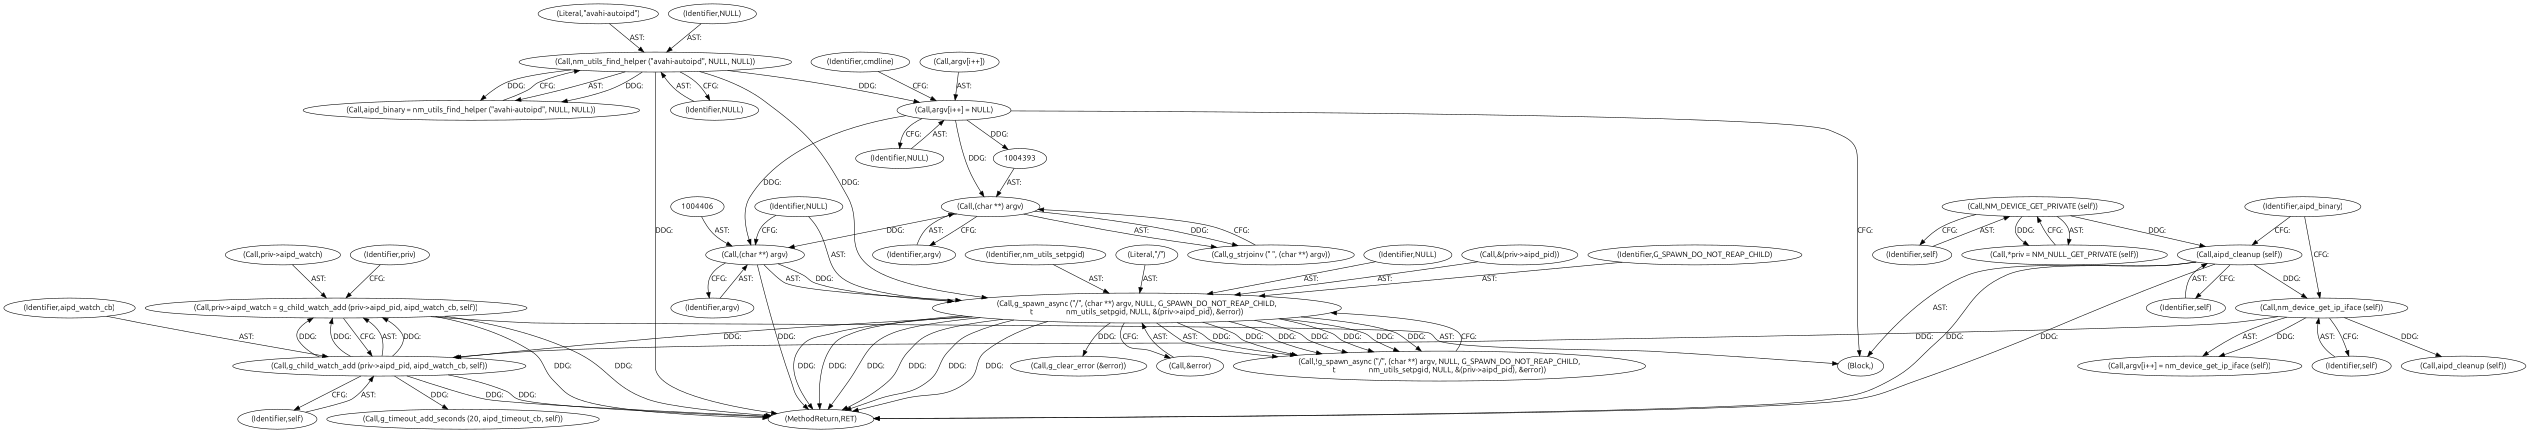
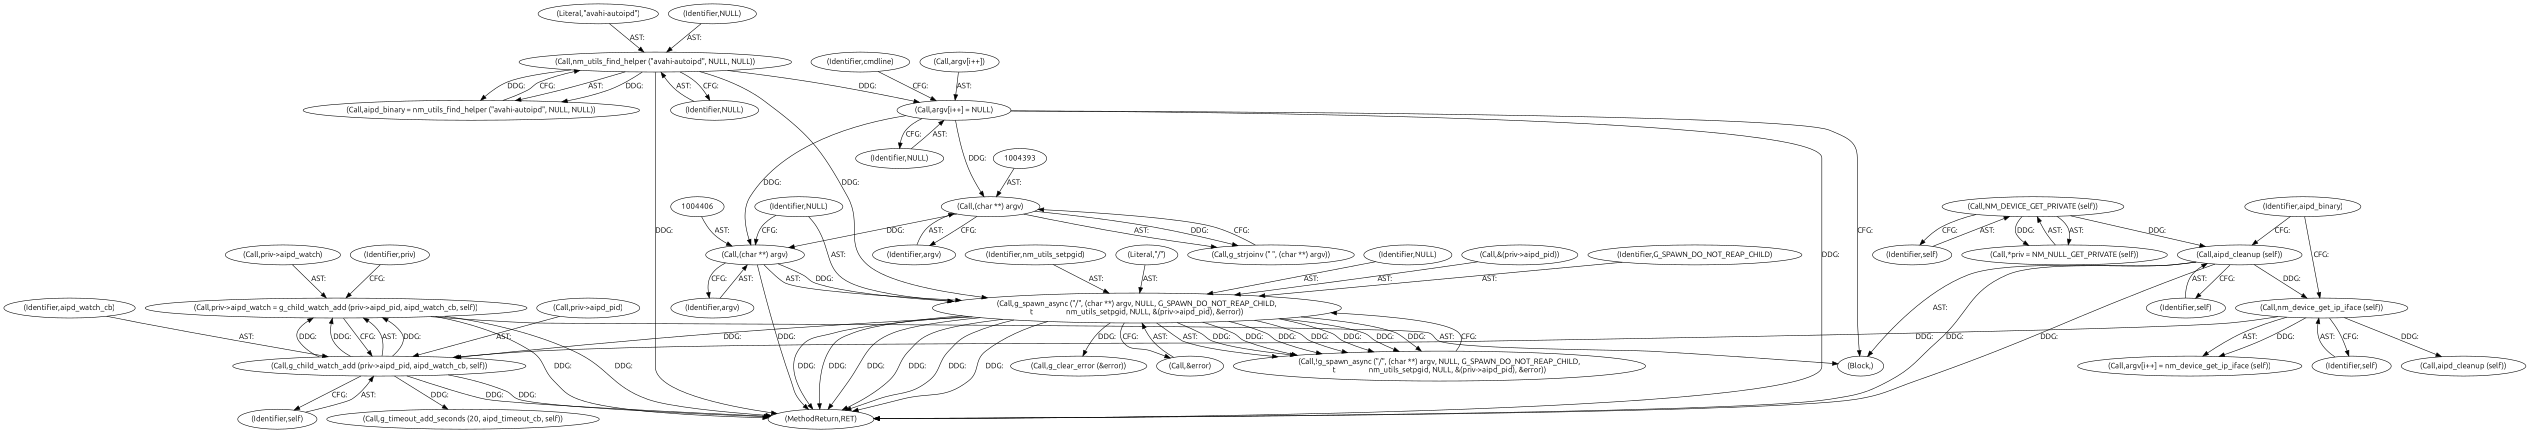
edge "(Call,argv[i++] = NULL)" -> "1004393": now "(Call,argv[i++] = NULL)" -> "(MethodReturn,RET)"
edge "(Call,*priv = NM_NULL_GET_PRIVATE (self))" -> "(Call,NM_DEVICE_GET_PRIVATE (self))": label "CFG: " -> "AST: "
node "(Call,priv->aipd_pid)": added
